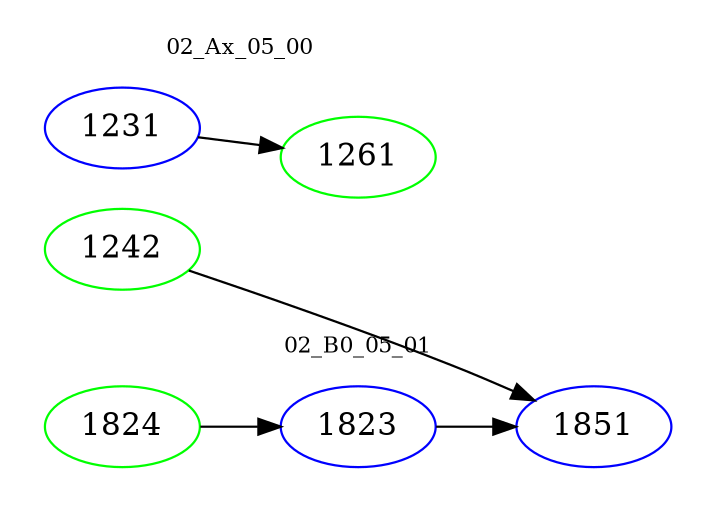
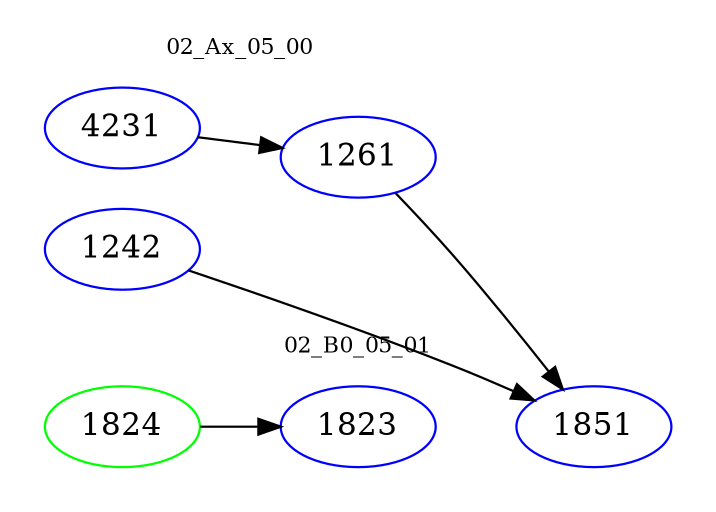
node "1231": label "1231" -> "4231"
node "1261": color green -> blue
node "1242": color green -> blue
edge "1823" -> "1851": now "1261" -> "1851"
